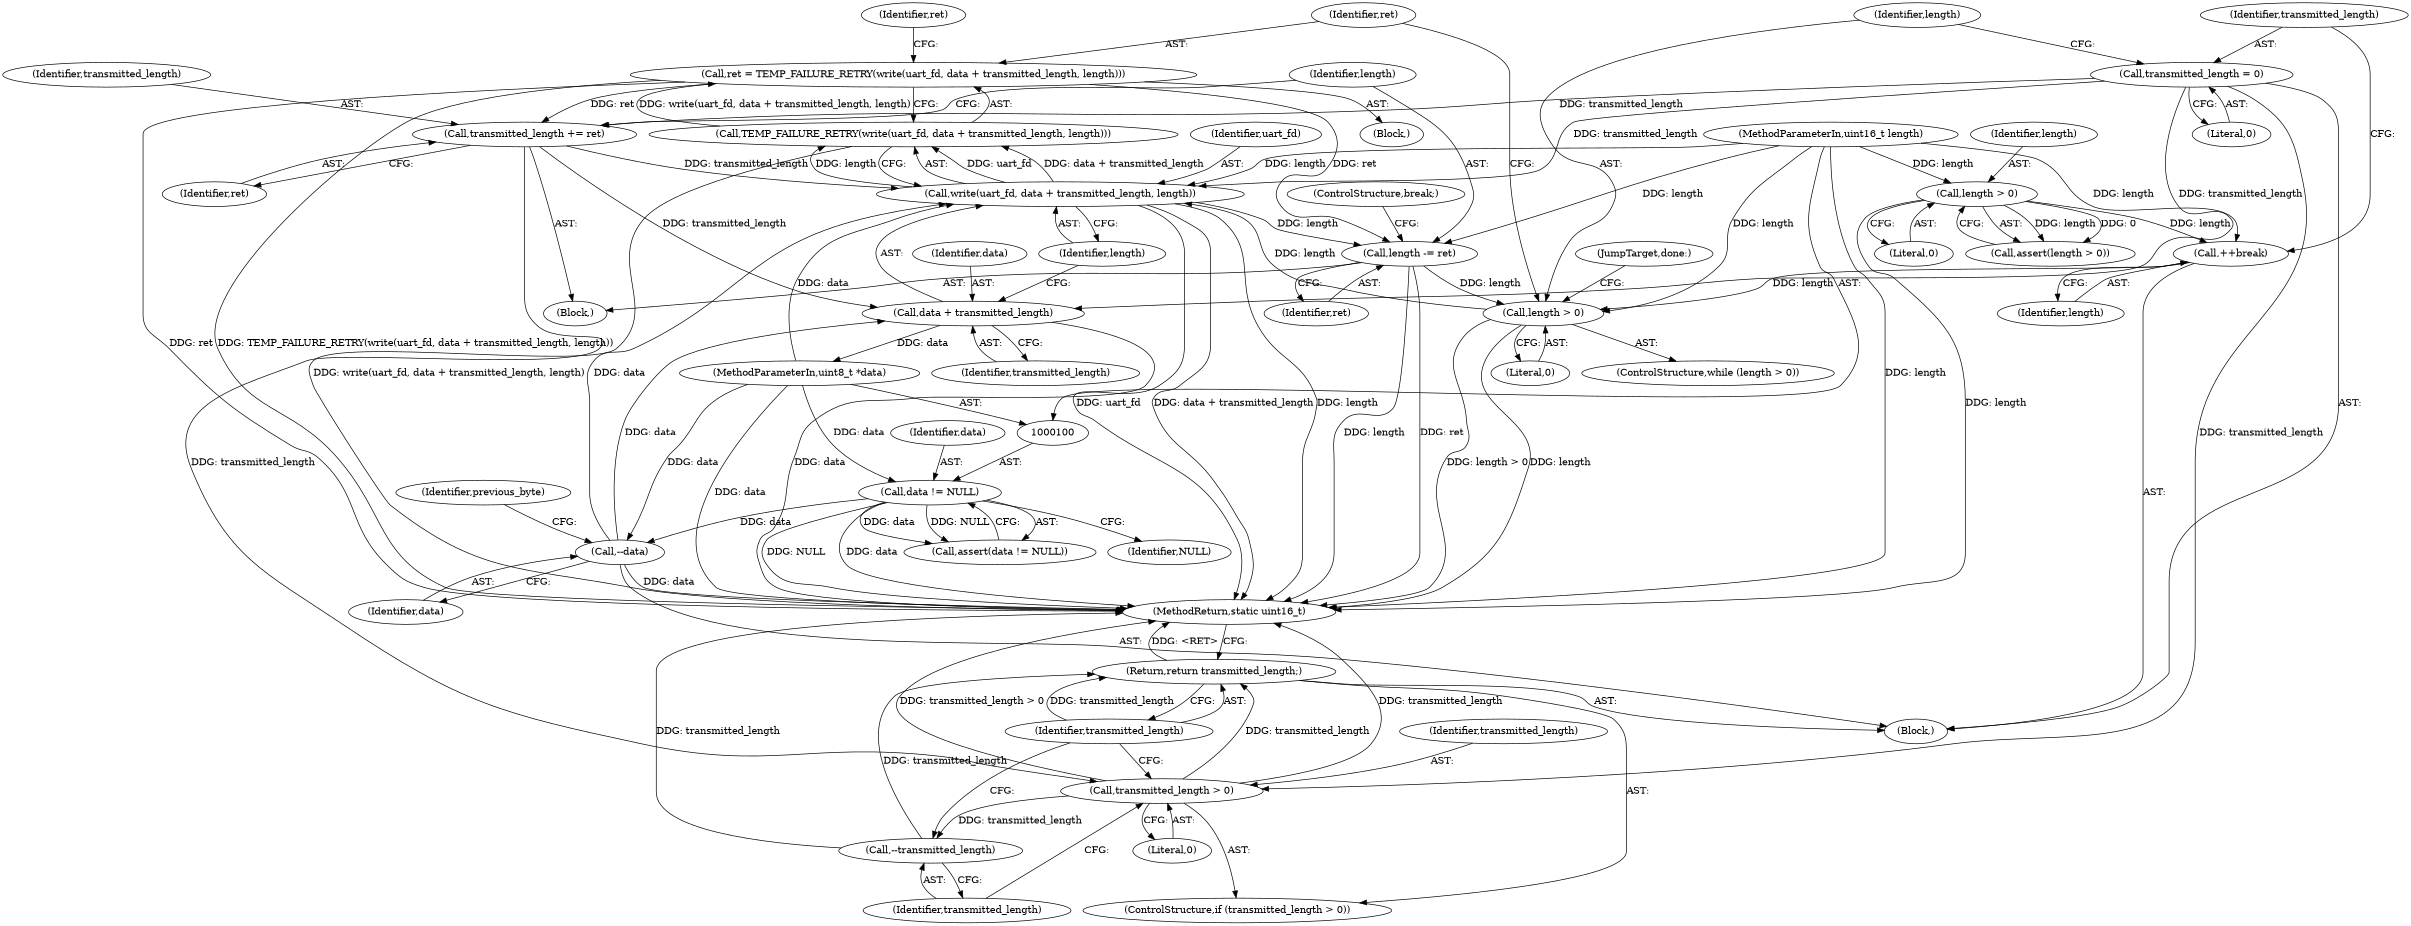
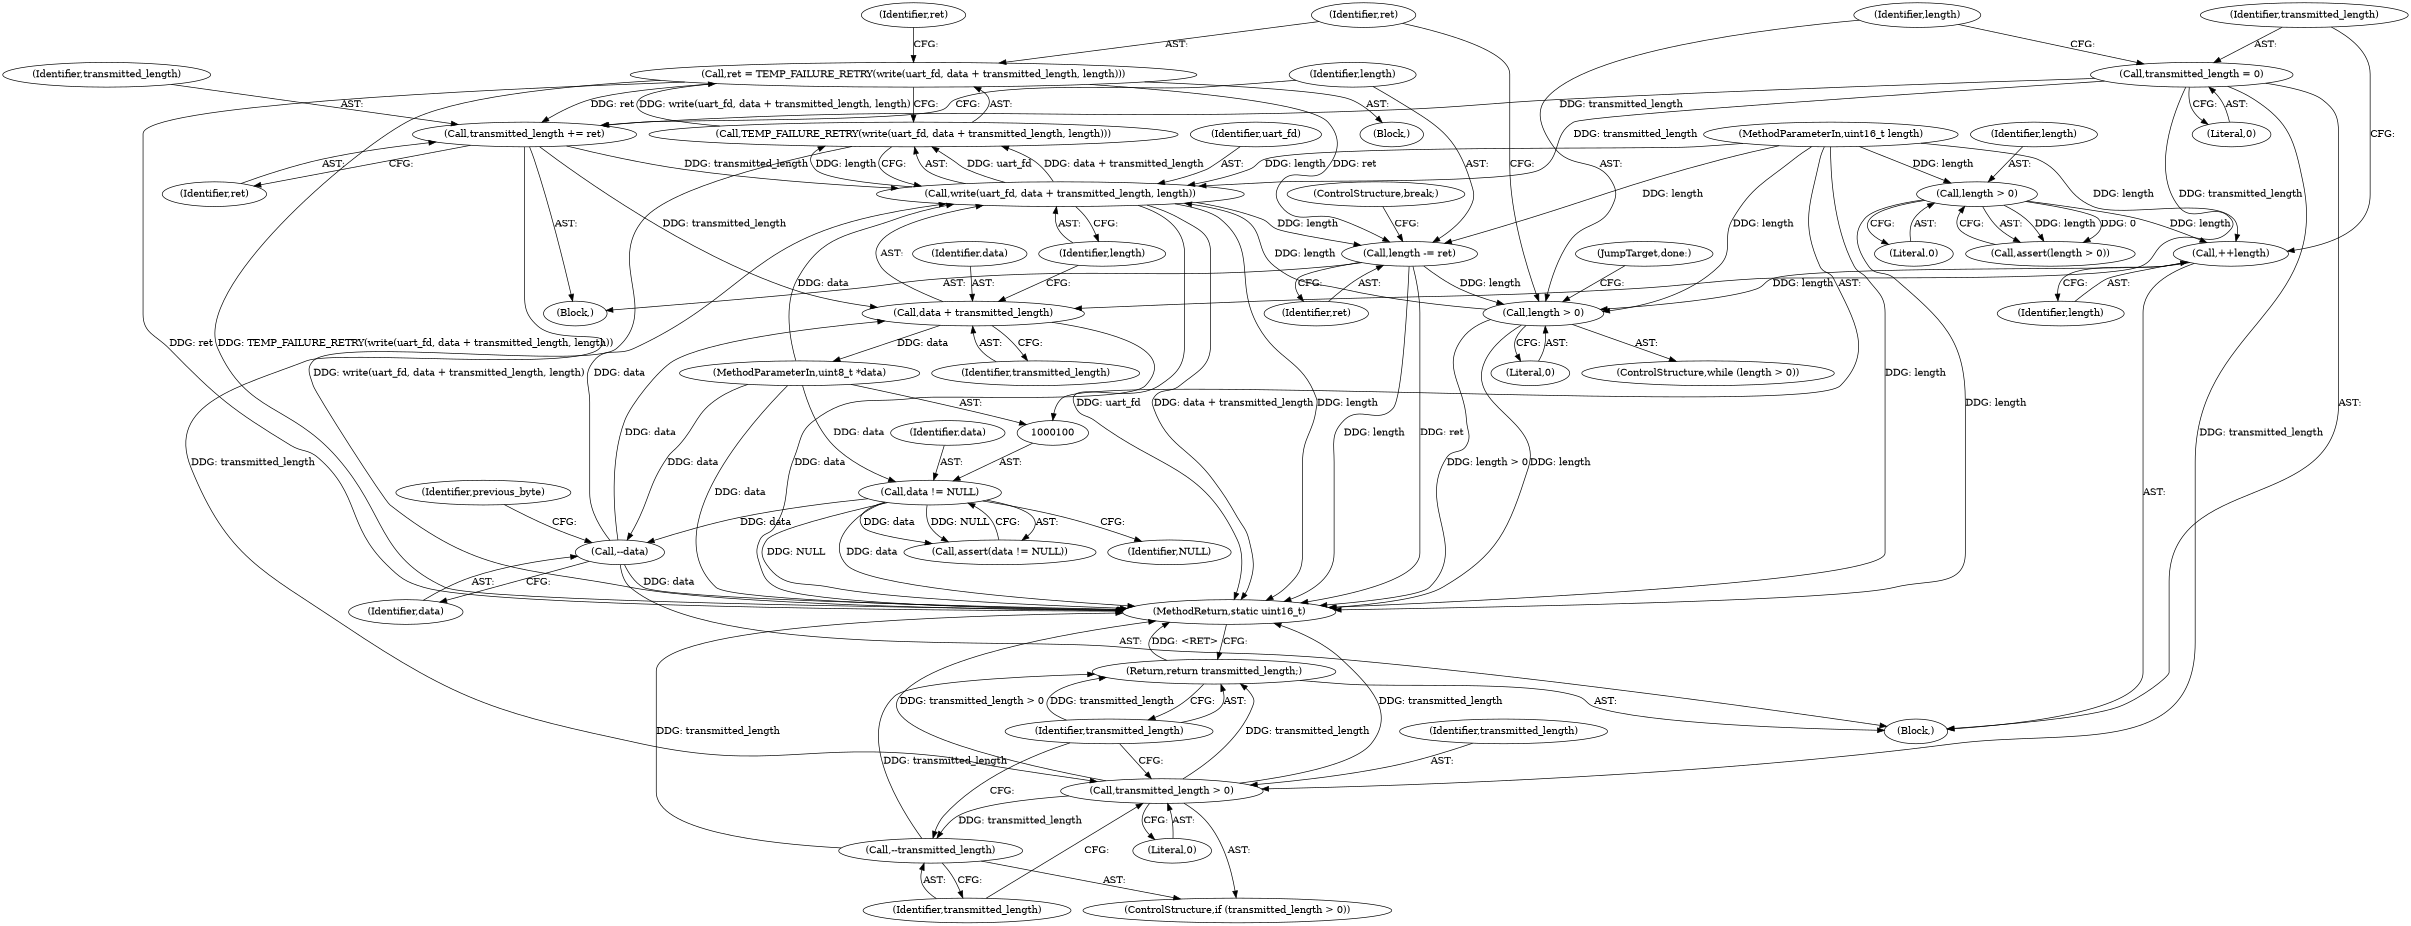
node "(Call,++break)": label "(Call,++break)" -> "(Call,++length)"
edge "(Return,return transmitted_length;)" -> "(ControlStructure,if (transmitted_length > 0))": now "(Call,--transmitted_length)" -> "(ControlStructure,if (transmitted_length > 0))"
